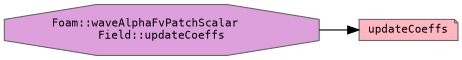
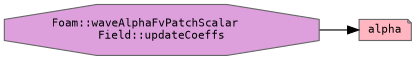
node "updateCoeffs": label "updateCoeffs" -> "alpha"
